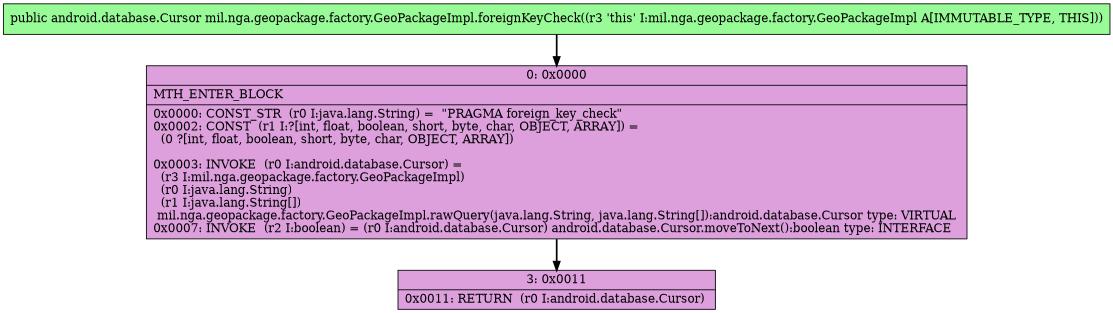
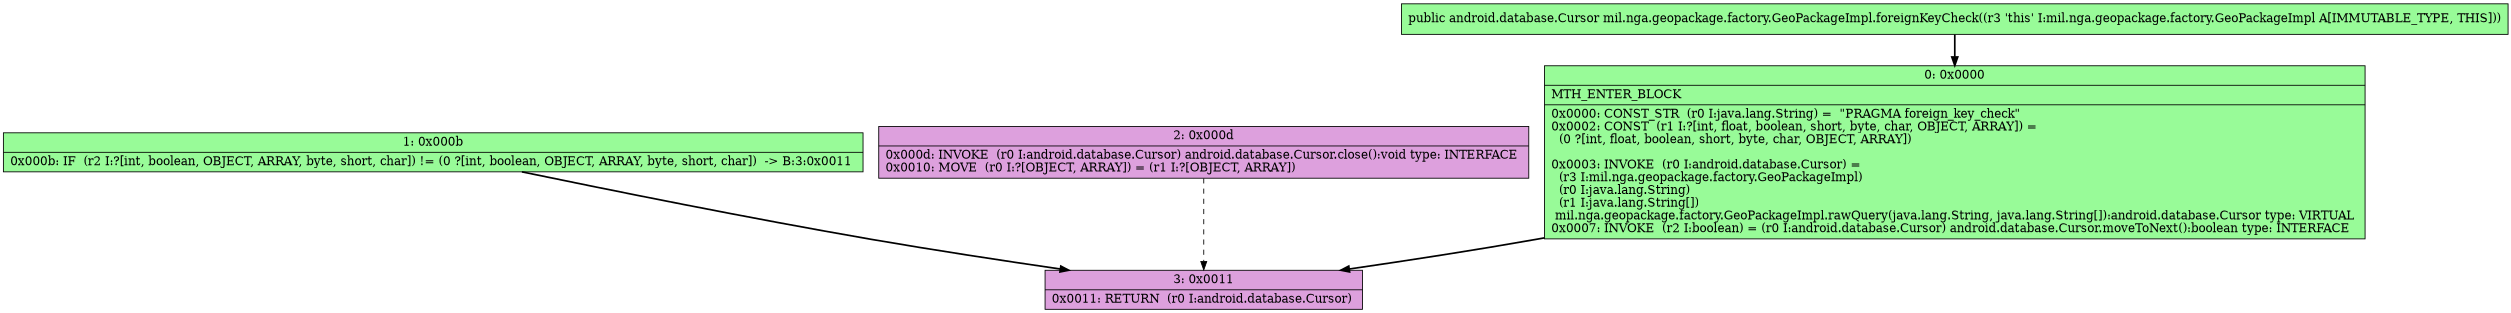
node "1: 0x000b": added
node "0: 0x0000": fillcolor plum -> palegreen
node "2: 0x000d": added
